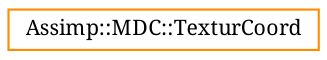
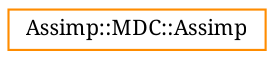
node "Assimp::MDC::TexturCoord": label "Assimp::MDC::TexturCoord" -> "Assimp::MDC::Assimp"
